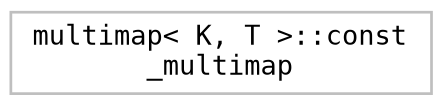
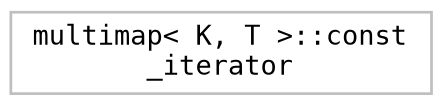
node "multimap< K, T >::const _multimap": label "multimap< K, T >::const _multimap" -> "multimap< K, T >::const _iterator"
